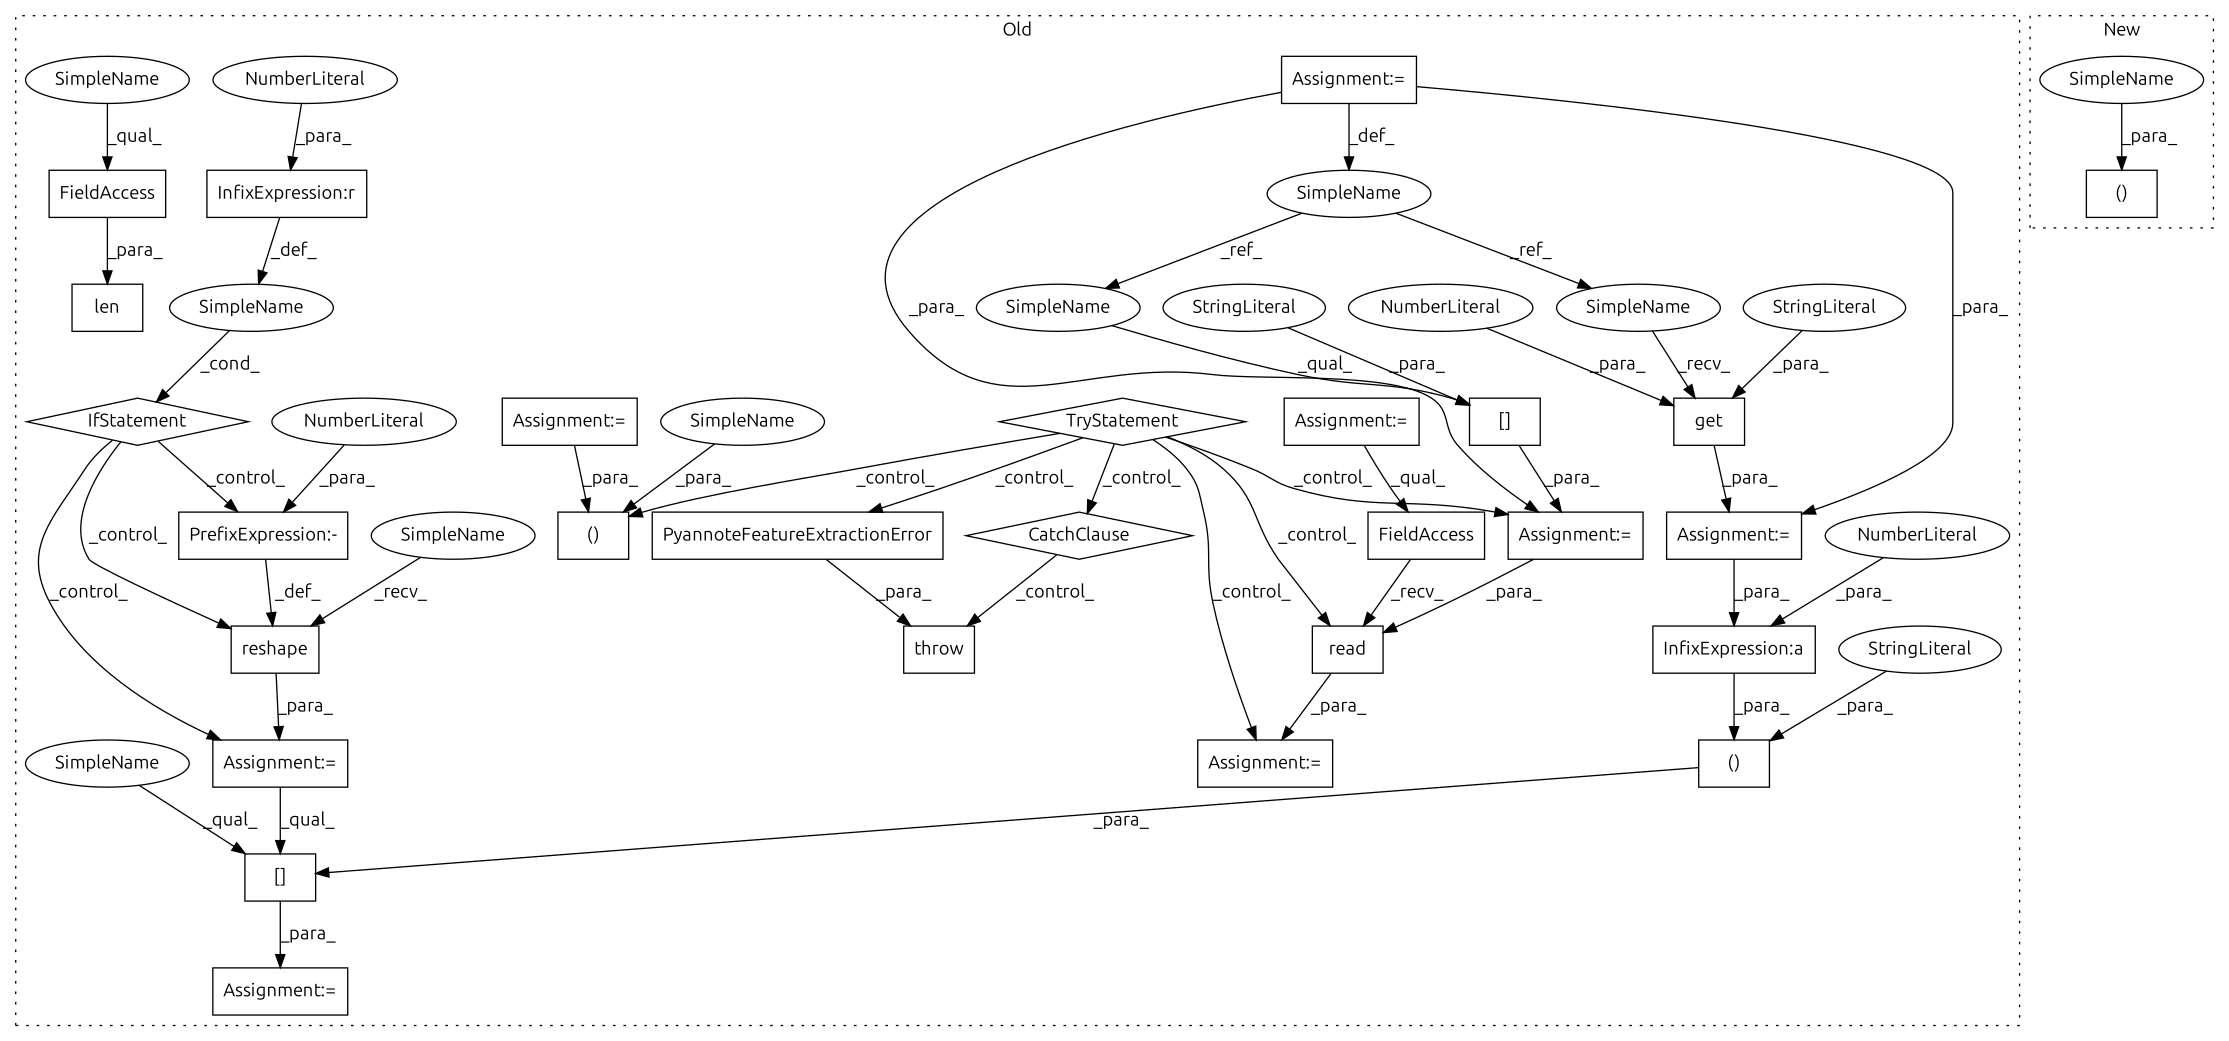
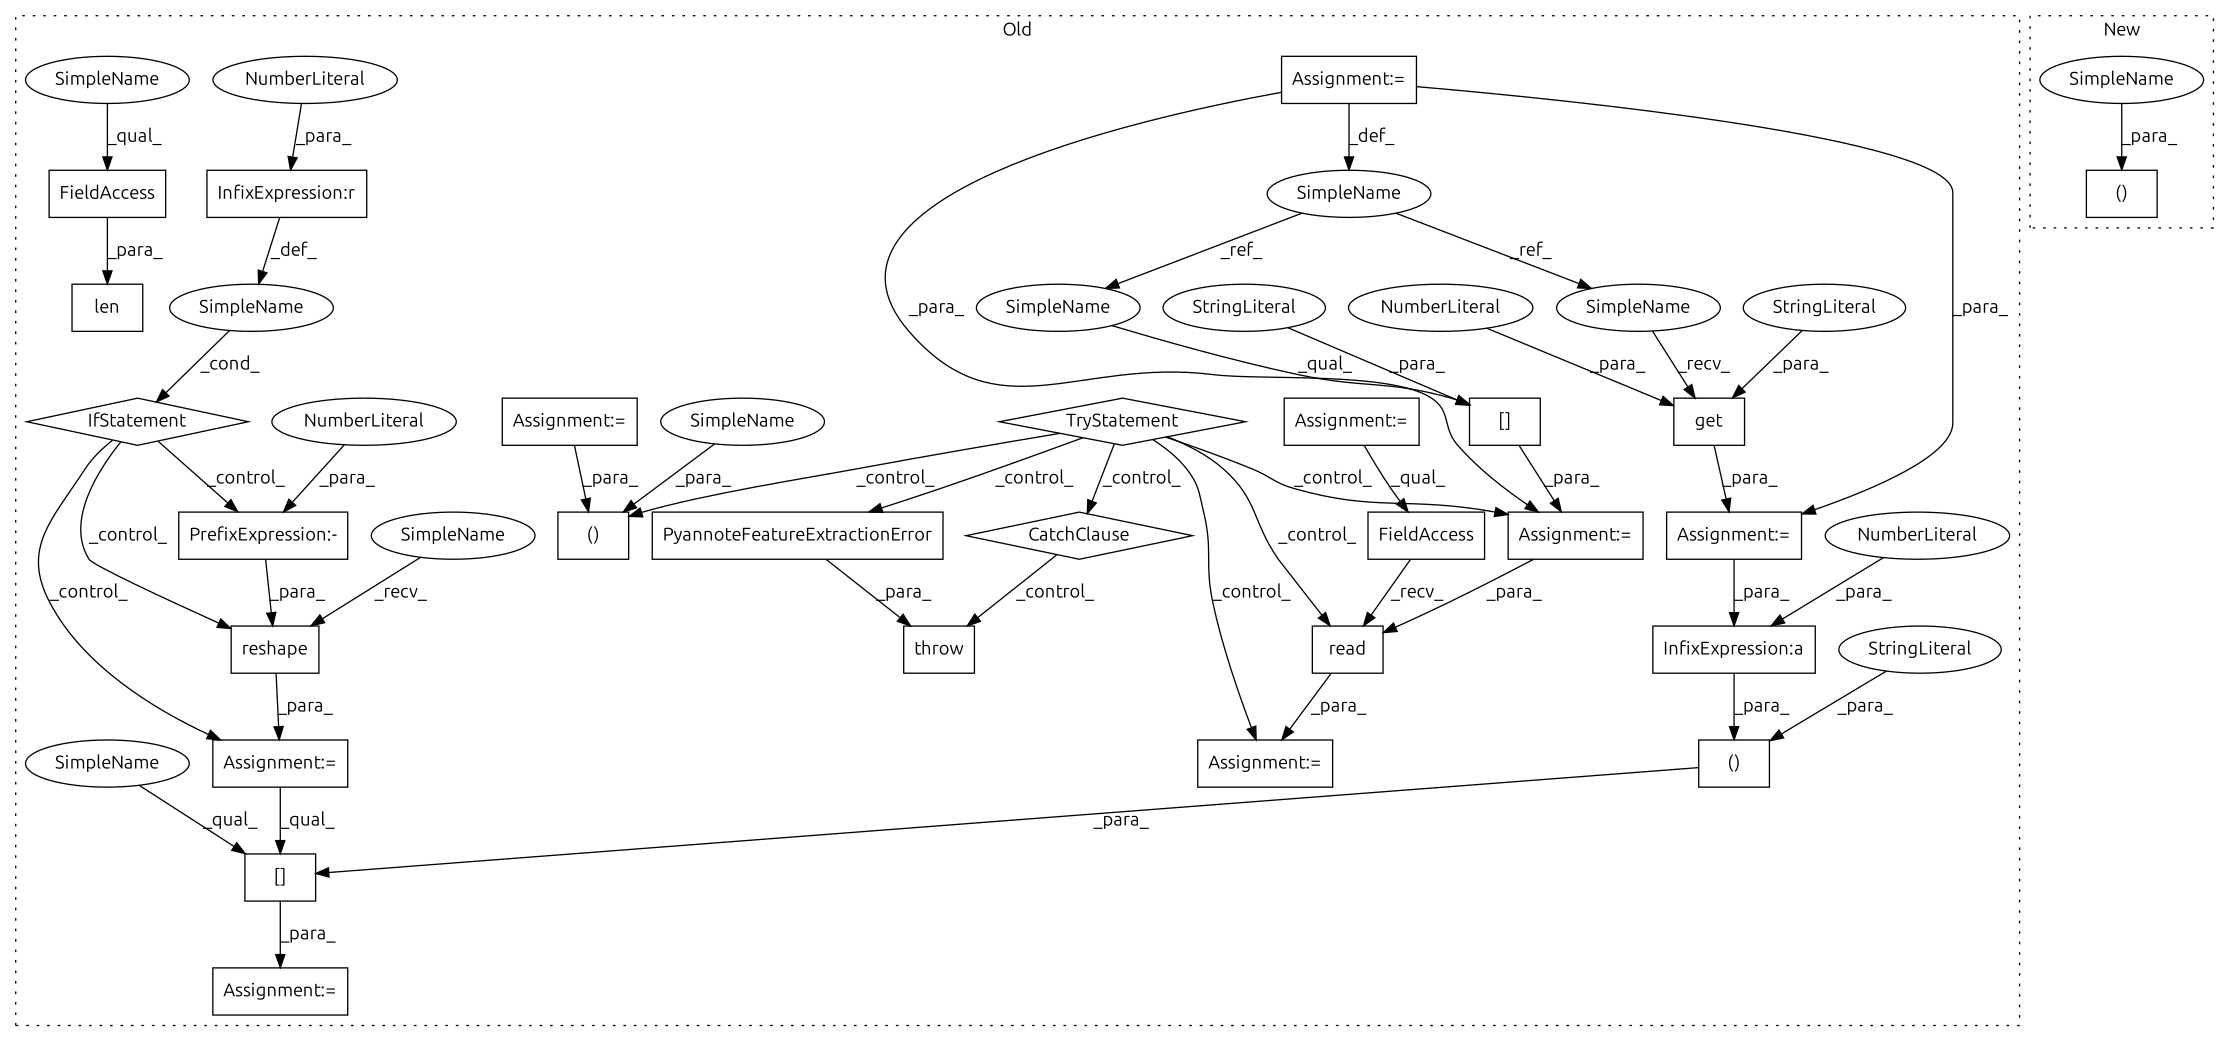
edge "PrefixExpression:-" -> "reshape": label "_def_" -> "_para_"
